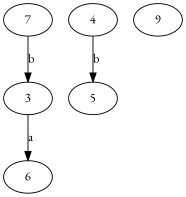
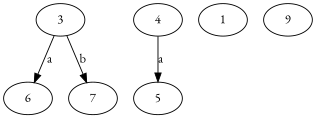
node "1": added
edge "7" -> "3": reversed
edge "4" -> "5": label "b" -> "a"
